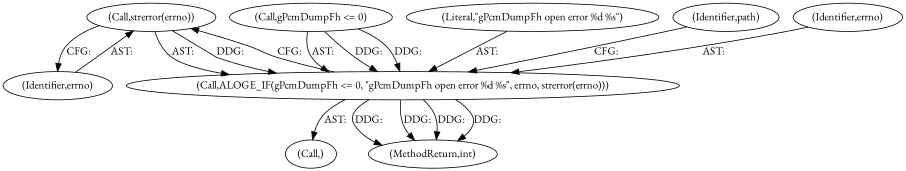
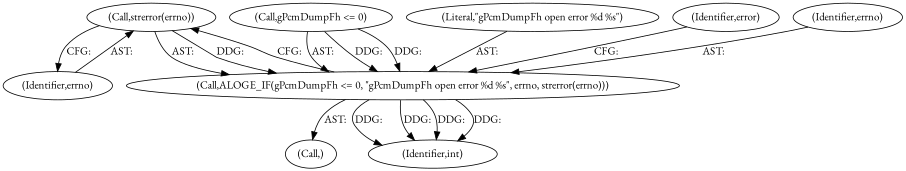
node "(Identifier,path)": label "(Identifier,path)" -> "(Identifier,error)"
node "(MethodReturn,int)": label "(MethodReturn,int)" -> "(Identifier,int)"
